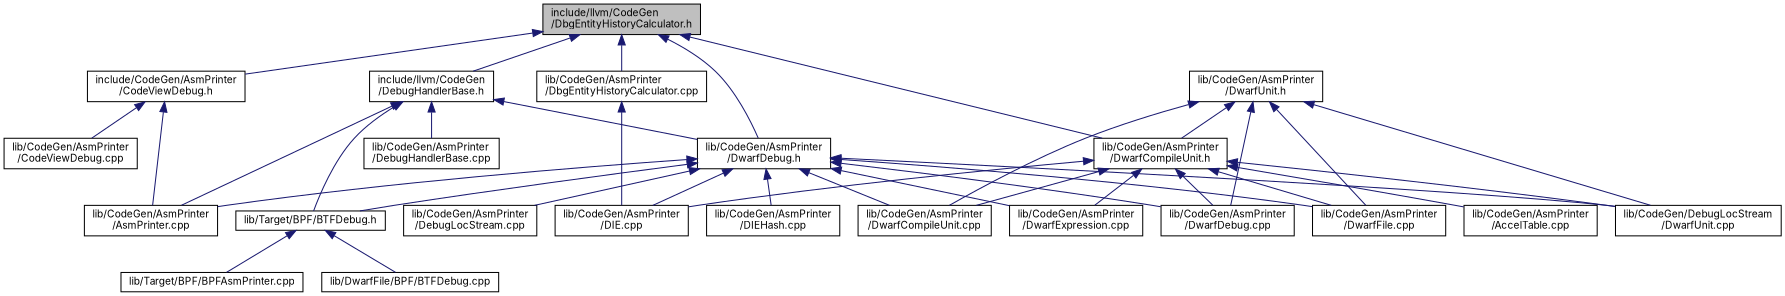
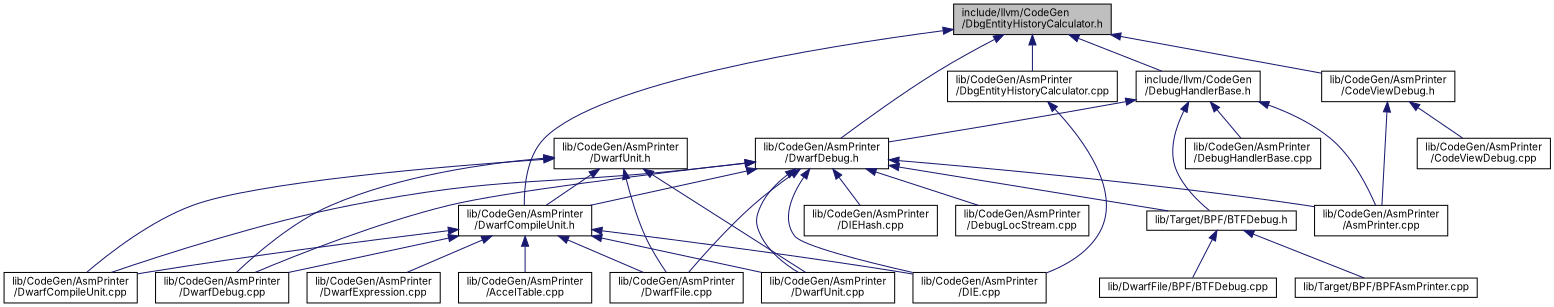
node "include/CodeGen/AsmPrinter /CodeViewDebug.h": label "include/CodeGen/AsmPrinter /CodeViewDebug.h" -> "lib/CodeGen/AsmPrinter /CodeViewDebug.h"
edge "lib/CodeGen/AsmPrinter /DwarfExpression.cpp" -> "lib/CodeGen/AsmPrinter /DwarfDebug.h": now "lib/CodeGen/AsmPrinter /DwarfCompileUnit.h" -> "lib/CodeGen/AsmPrinter /DwarfDebug.h"
node "lib/CodeGen/DebugLocStream /DwarfUnit.cpp": label "lib/CodeGen/DebugLocStream /DwarfUnit.cpp" -> "lib/CodeGen/AsmPrinter /DwarfUnit.cpp"
